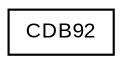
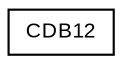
node "CDB92": label "CDB92" -> "CDB12"
